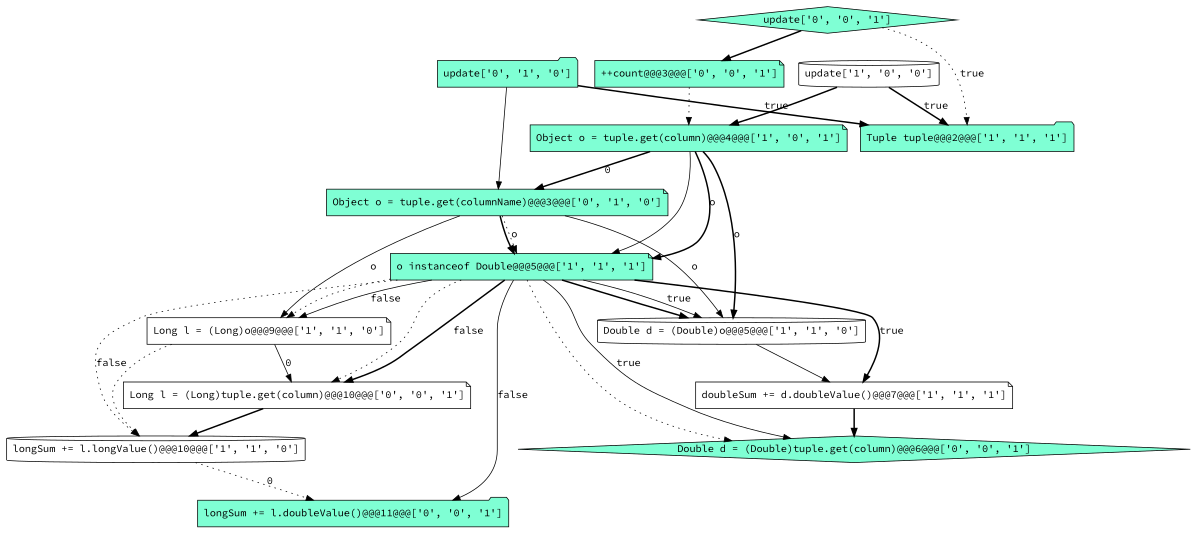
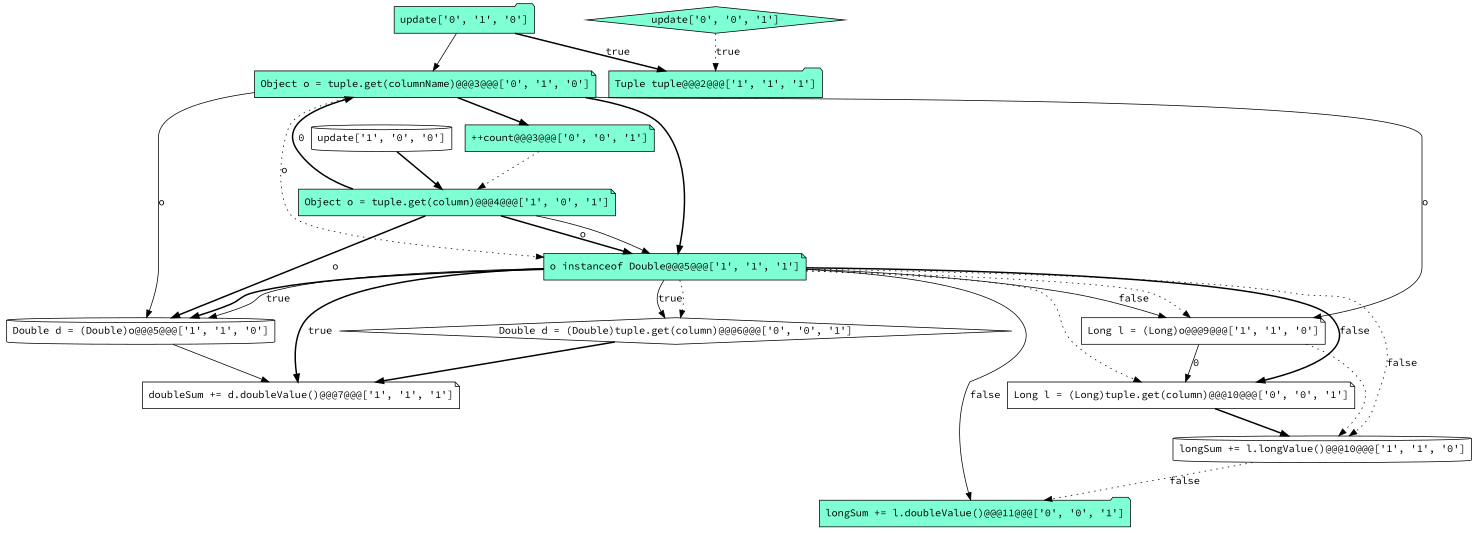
edge "update['0', '0', '1']" -> "++count@@@3@@@['0', '0', '1']": now "Object o = tuple.get(columnName)@@@3@@@['0', '1', '0']" -> "++count@@@3@@@['0', '0', '1']"
edge "update['1', '0', '0']" -> "Tuple tuple@@@2@@@['1', '1', '1']": removed, label "true"
edge "doubleSum += d.doubleValue()@@@7@@@['1', '1', '1']" -> "Double d = (Double)tuple.get(column)@@@6@@@['0', '0', '1']": reversed
node "Double d = (Double)tuple.get(column)@@@6@@@['0', '0', '1']": fillcolor aquamarine -> white
edge "longSum += l.longValue()@@@10@@@['1', '1', '0']" -> "longSum += l.doubleValue()@@@11@@@['0', '0', '1']": label "0" -> "false"
